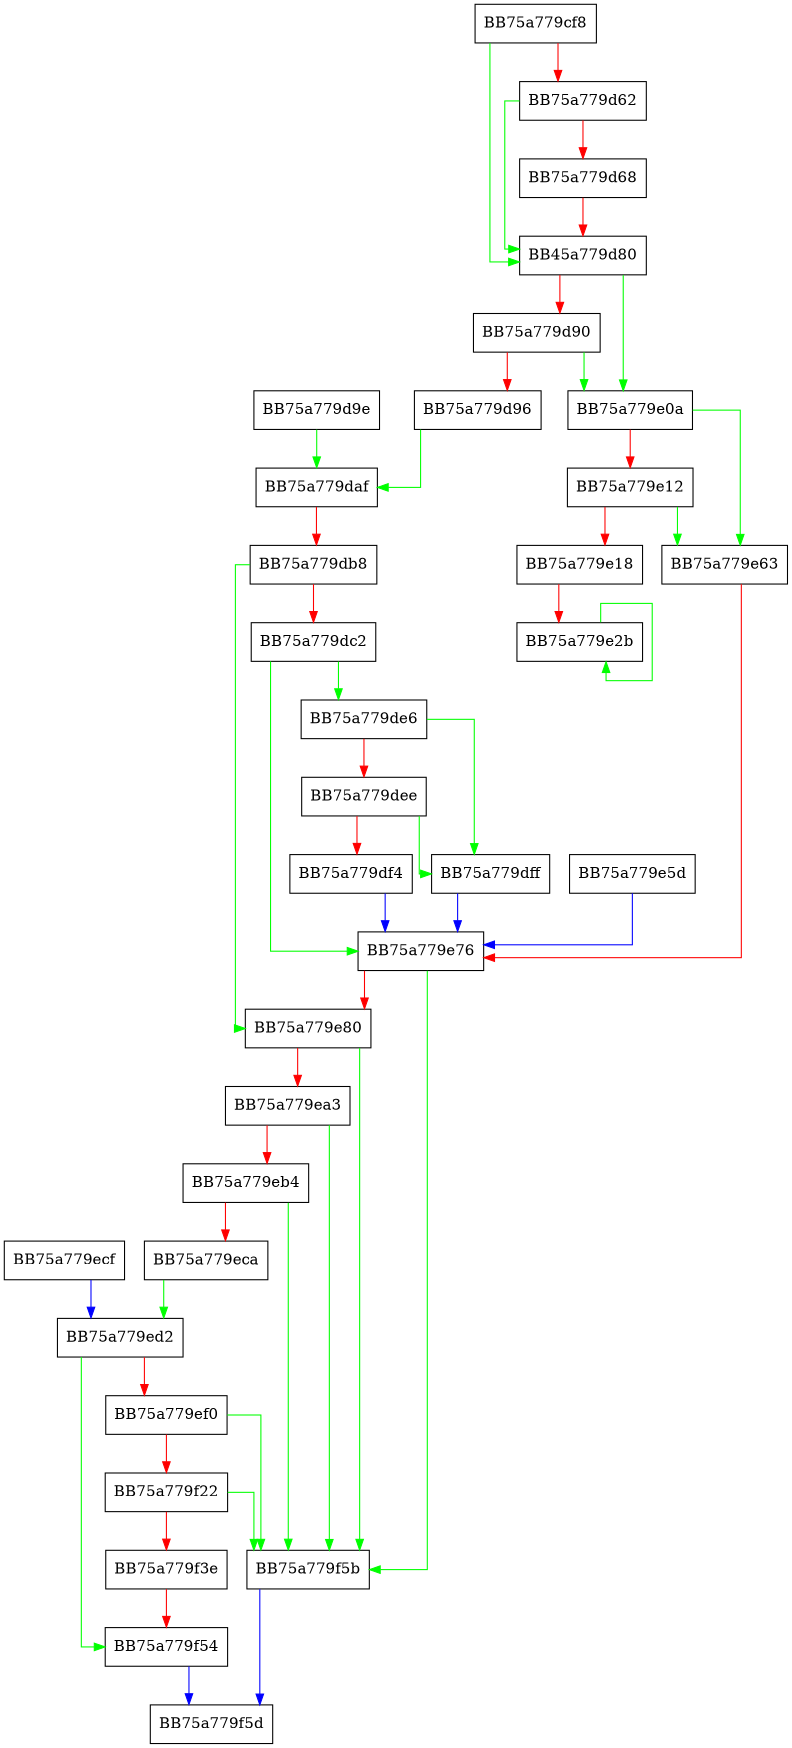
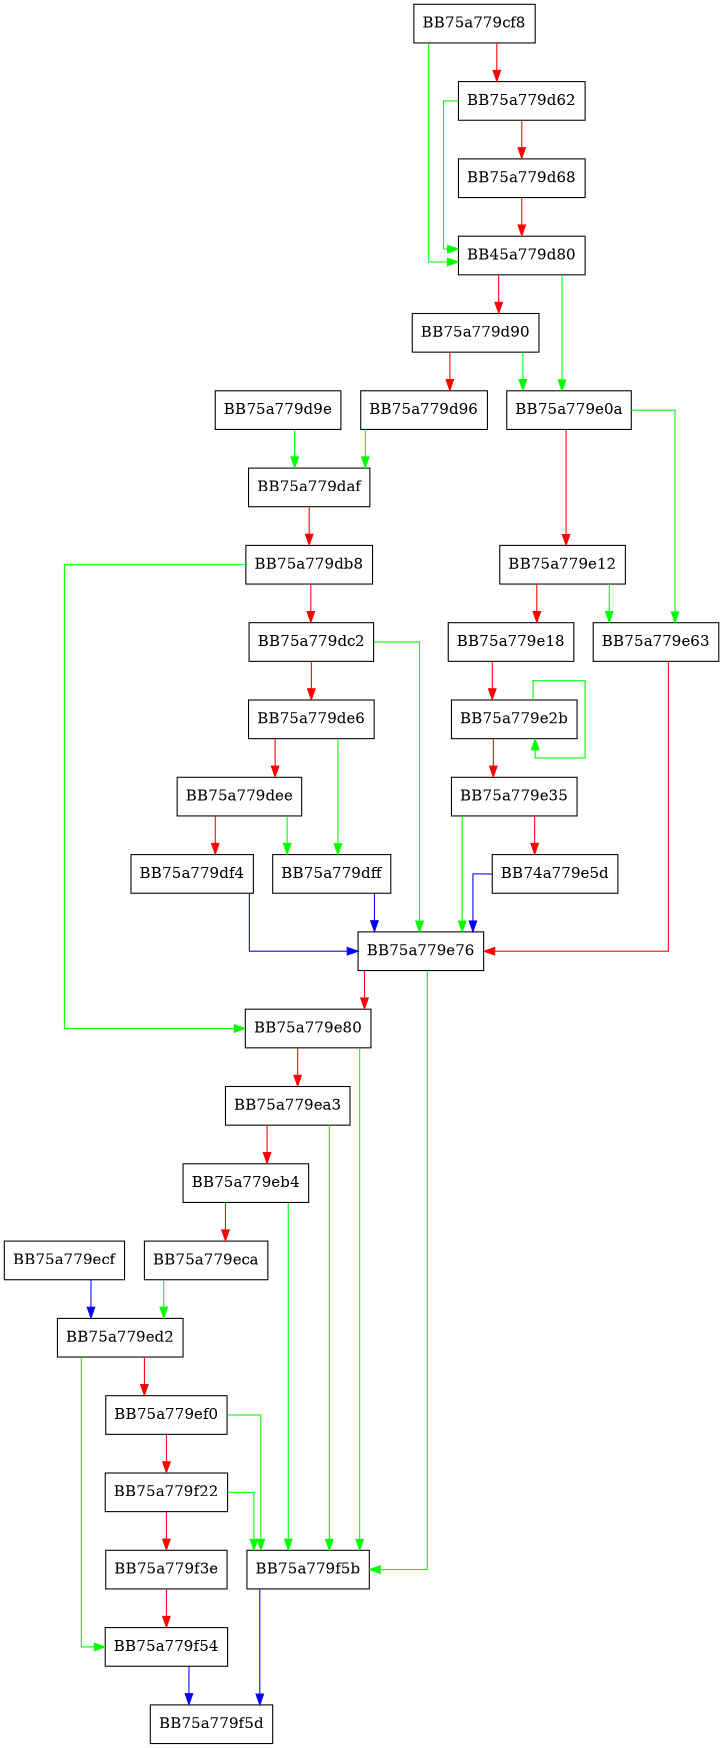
edge "BB75a779dc2" -> "BB75a779de6": color green -> red
node "BB75a779e35": added
node "BB75a779e5d": label "BB75a779e5d" -> "BB74a779e5d"
